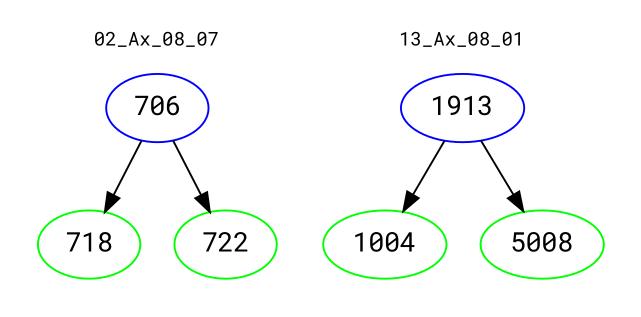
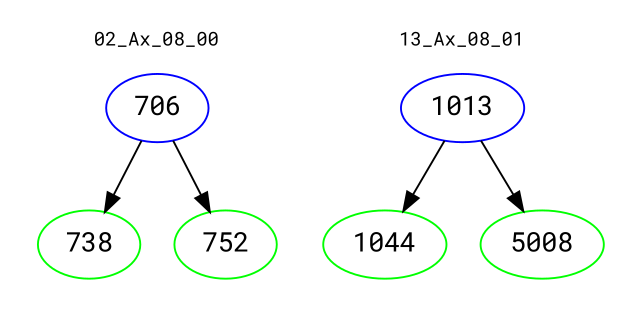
cluster "02_Ax_08_07": label "02_Ax_08_07" -> "02_Ax_08_00"
node "1913": label "1913" -> "1013"
node "718": label "718" -> "738"
node "722": label "722" -> "752"
node "1004": label "1004" -> "1044"
